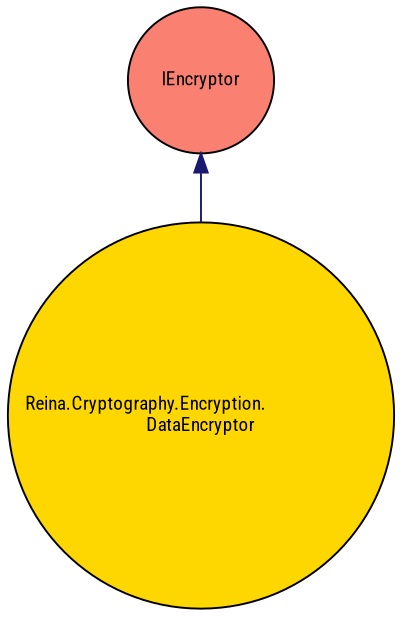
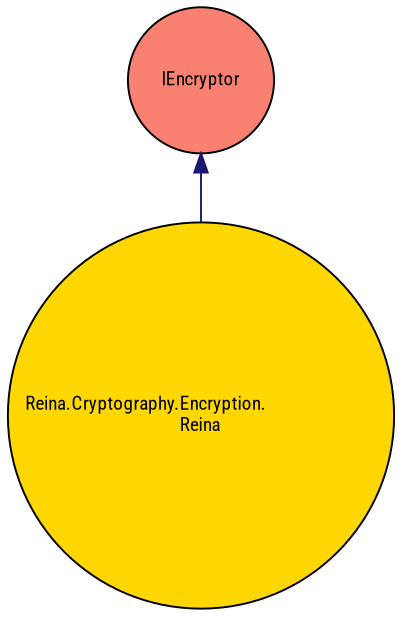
node "Reina.Cryptography.Encryption. DataEncryptor": label "Reina.Cryptography.Encryption. DataEncryptor" -> "Reina.Cryptography.Encryption. Reina"
